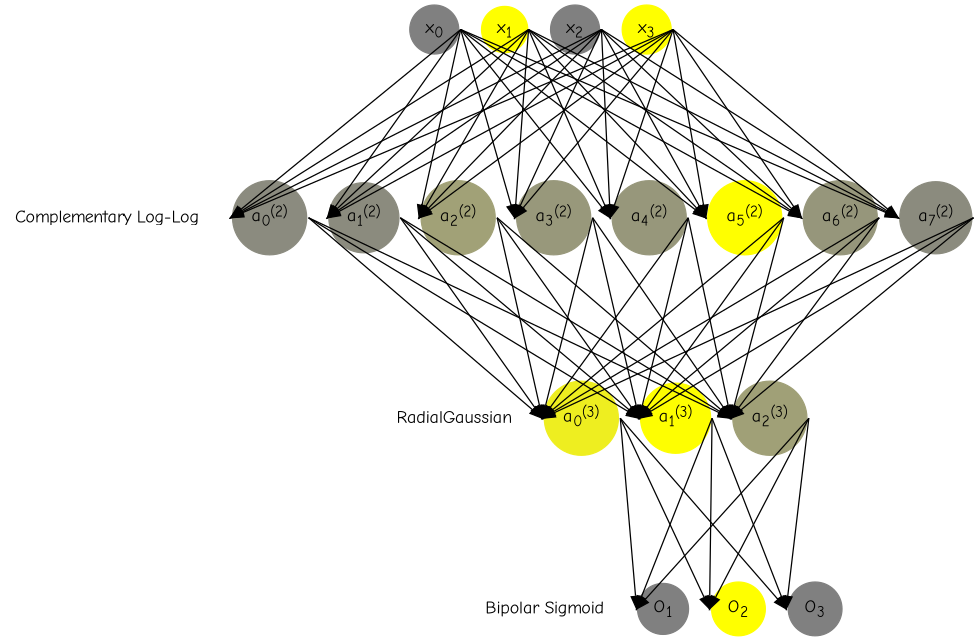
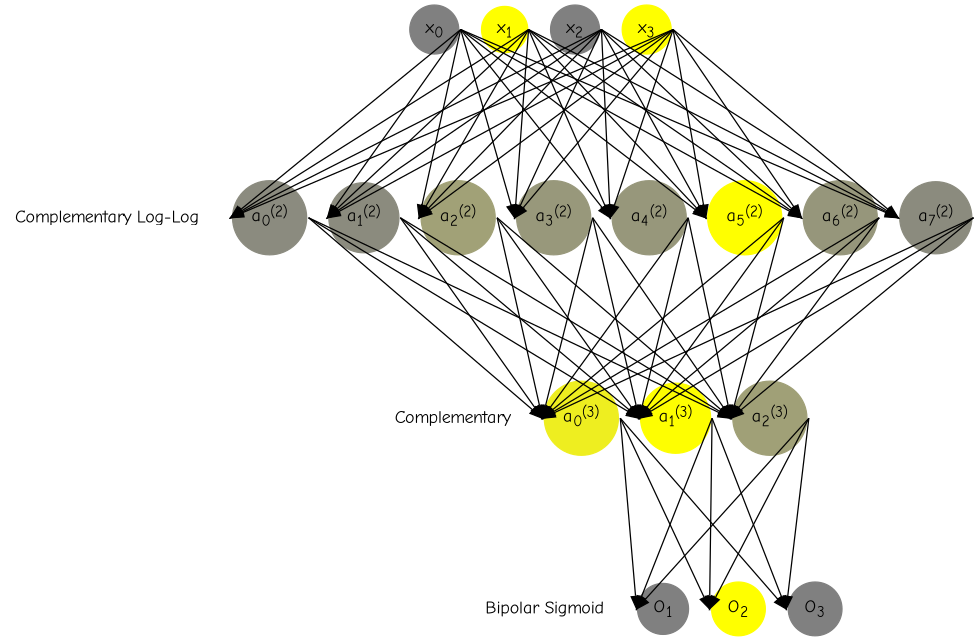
node "RadialGaussian": label "RadialGaussian" -> "Complementary"
